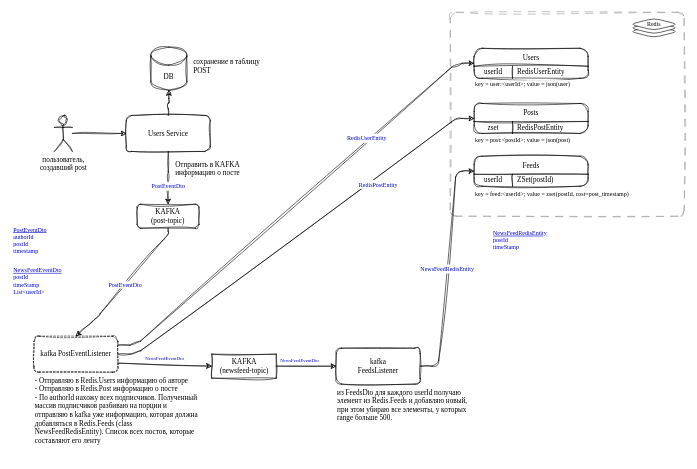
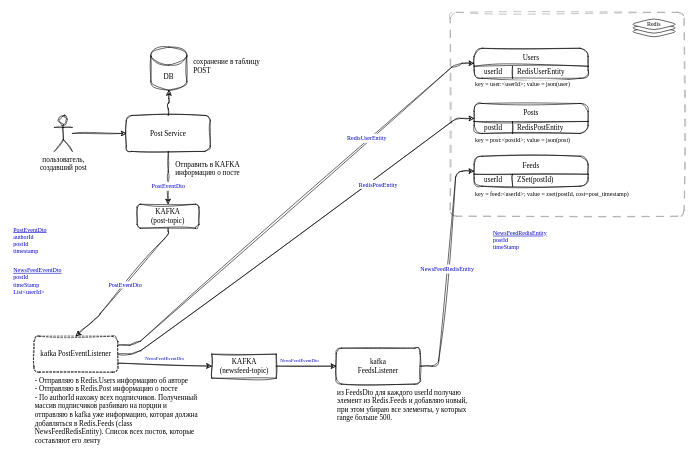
node "zset": label "zset" -> "postId"
node "Users Service": label "Users Service" -> "Post Service"
